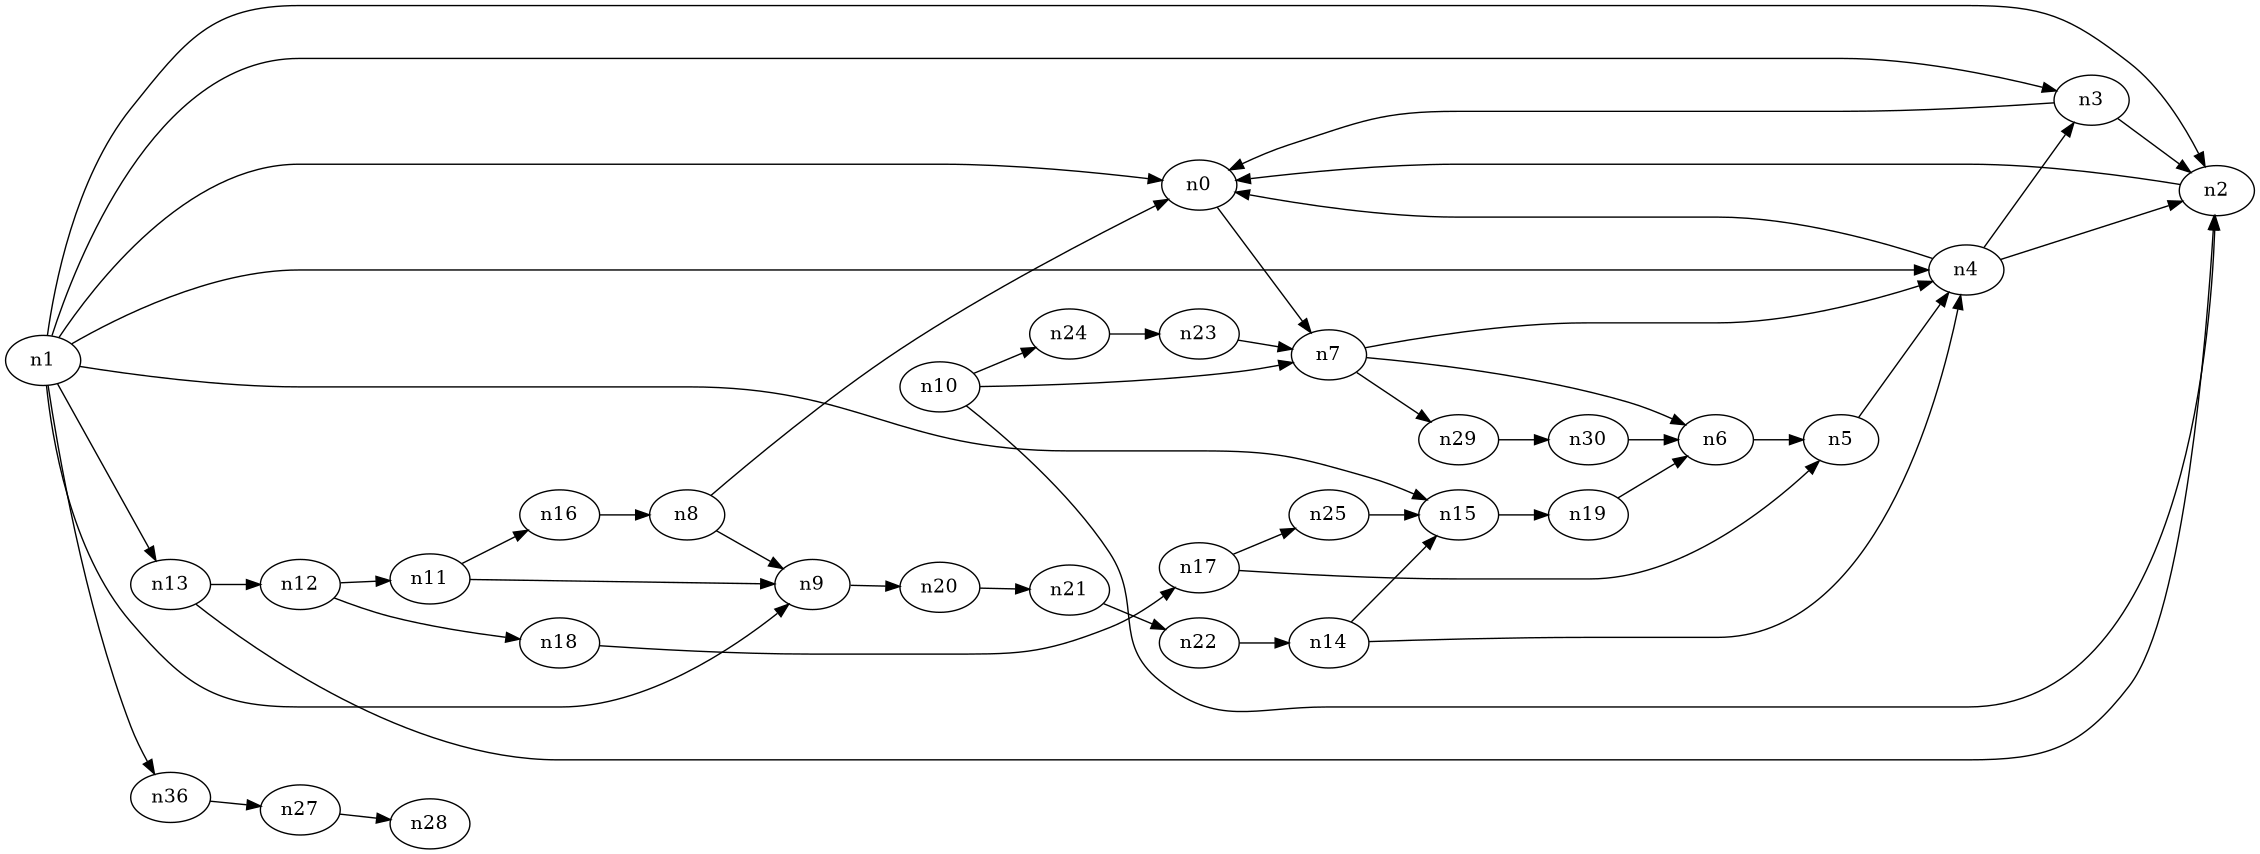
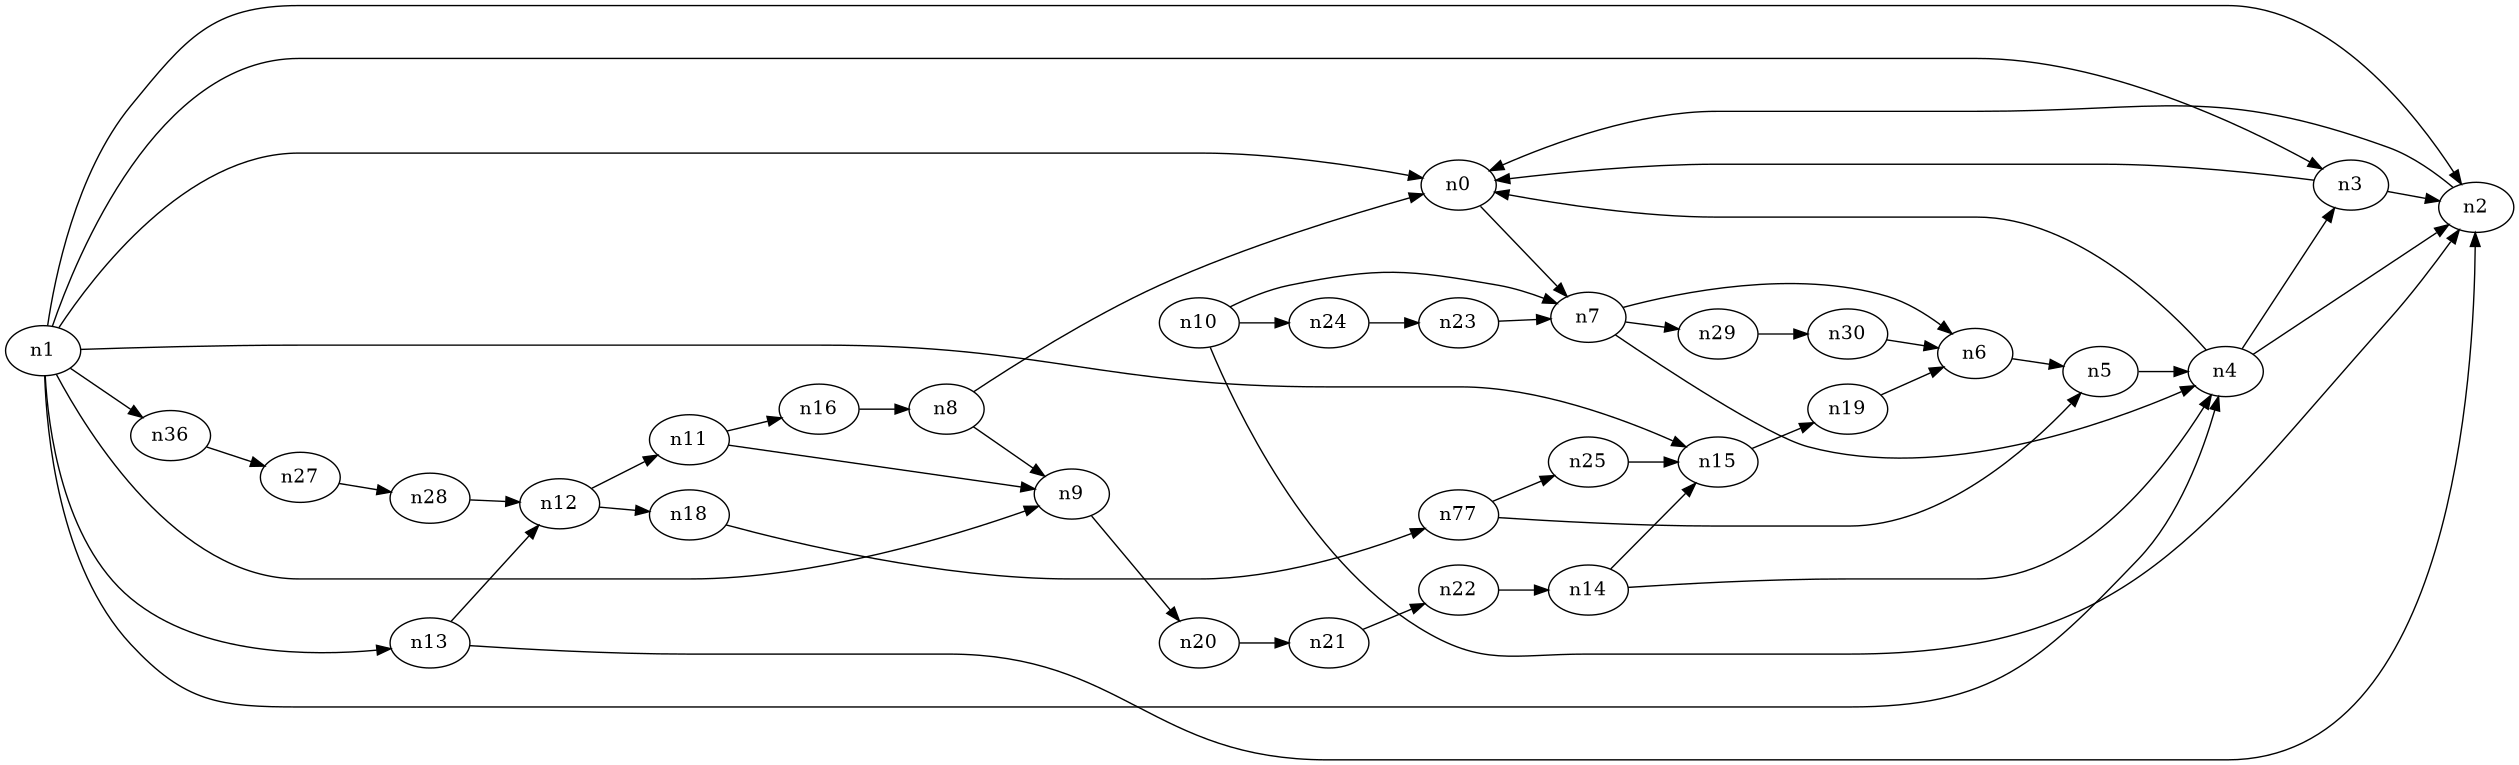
edge "n28" -> "n12": added
node "n17": label "n17" -> "n77"
